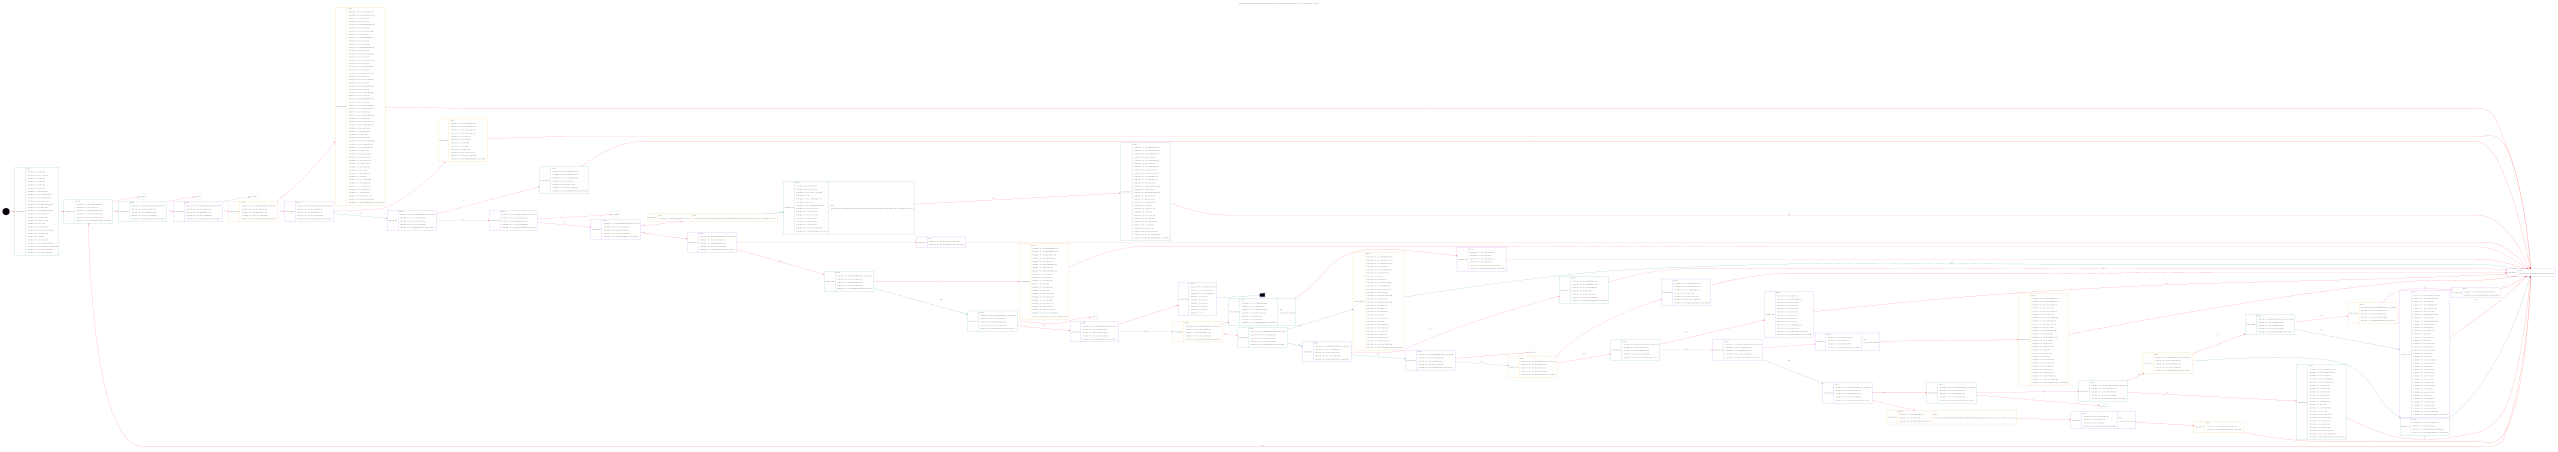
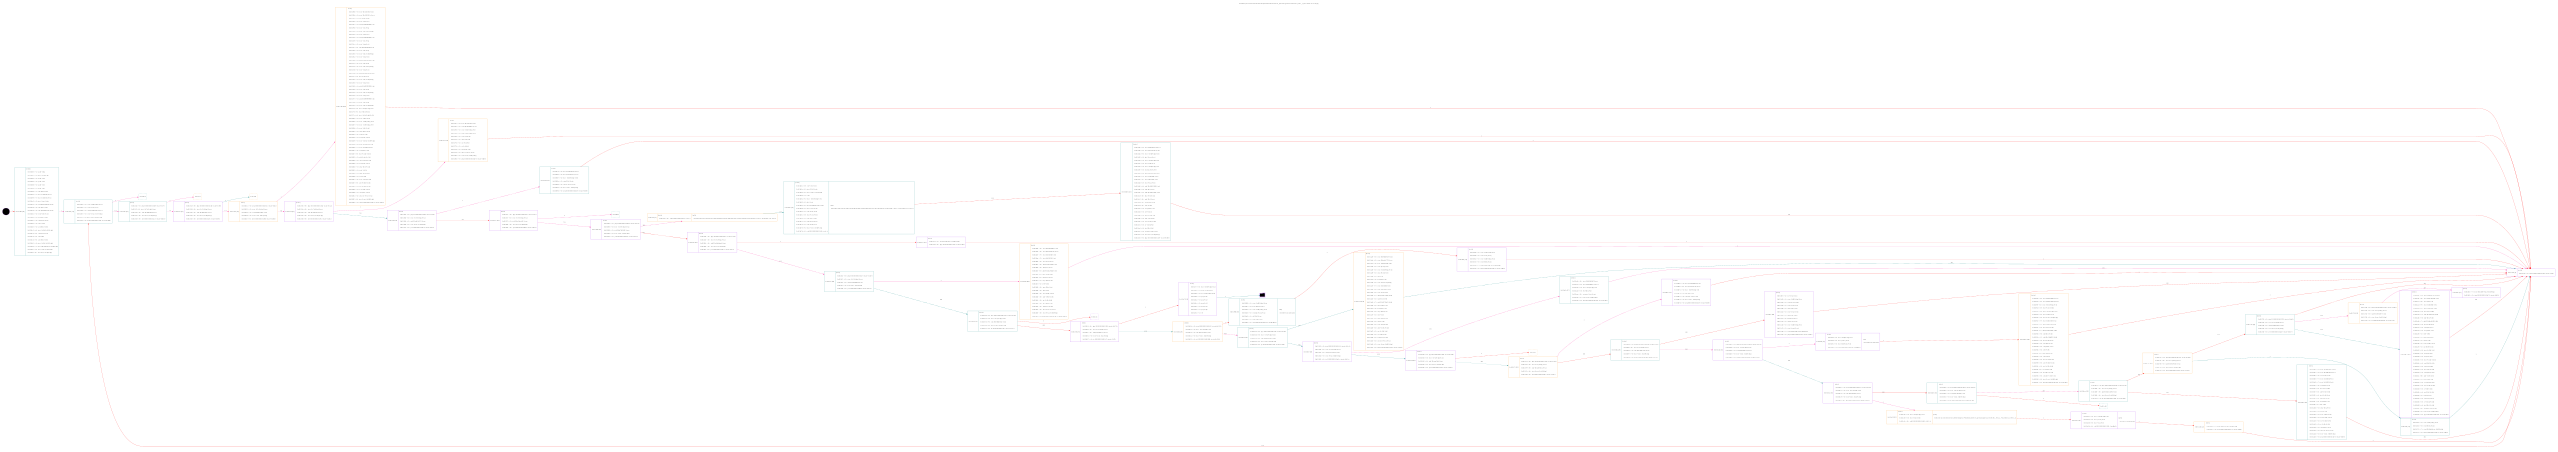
edge "0x401bf2 [12]" -> "0x401d70 [5]": now "0x401720 [25]" -> "0x401d70 [5]"
